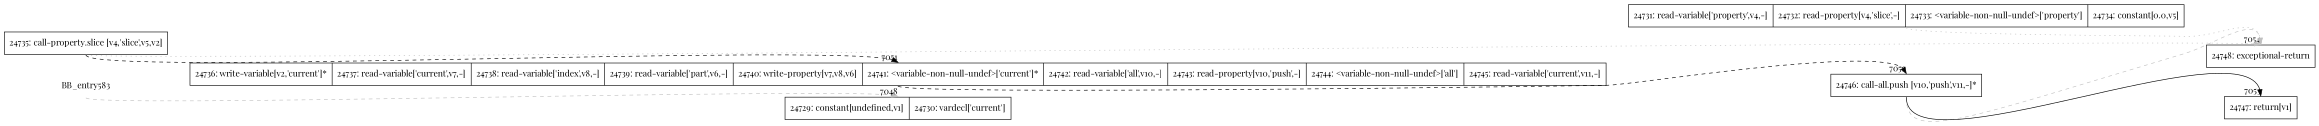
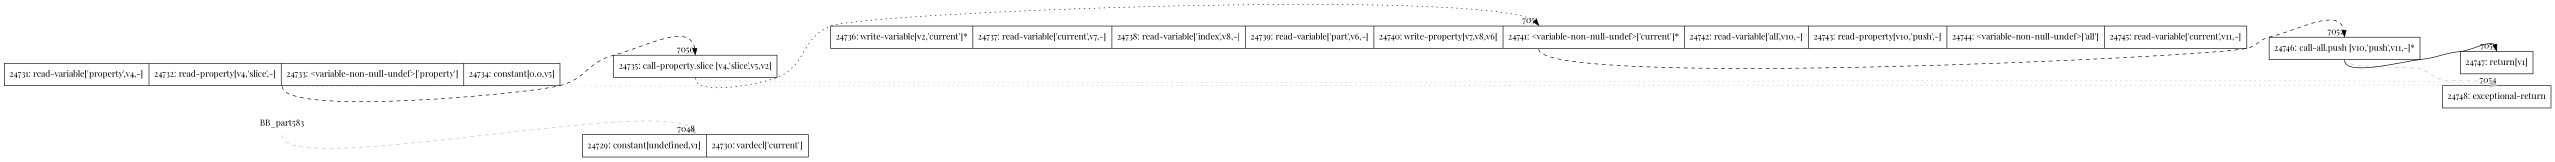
edge "24735: call-property.slice [v4,'slice',v5,v2]" -> "24736: write-variable[v2,'current']*": style dashed -> dotted
node "BB_entry583": label "BB_entry583" -> "BB_part583"
edge "24731: read-variable['property',v4,-]" -> "24735: call-property.slice [v4,'slice',v5,v2]": added
